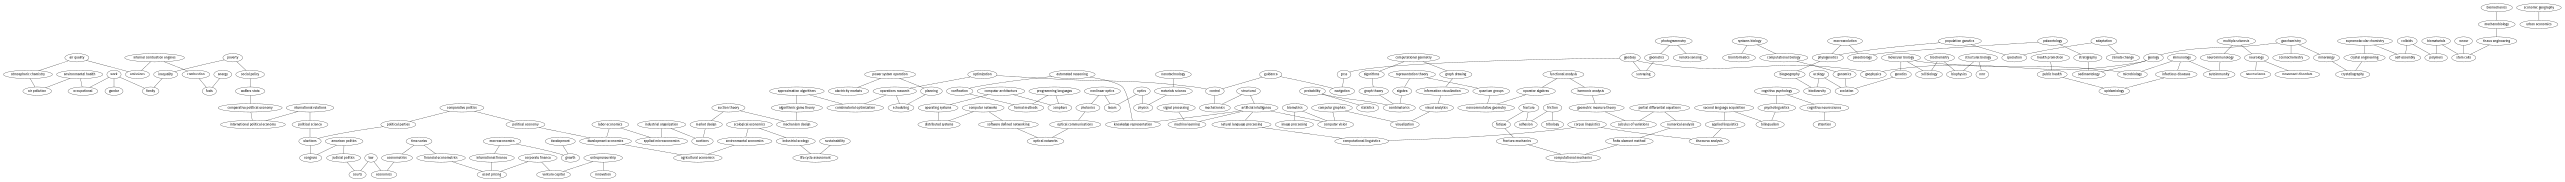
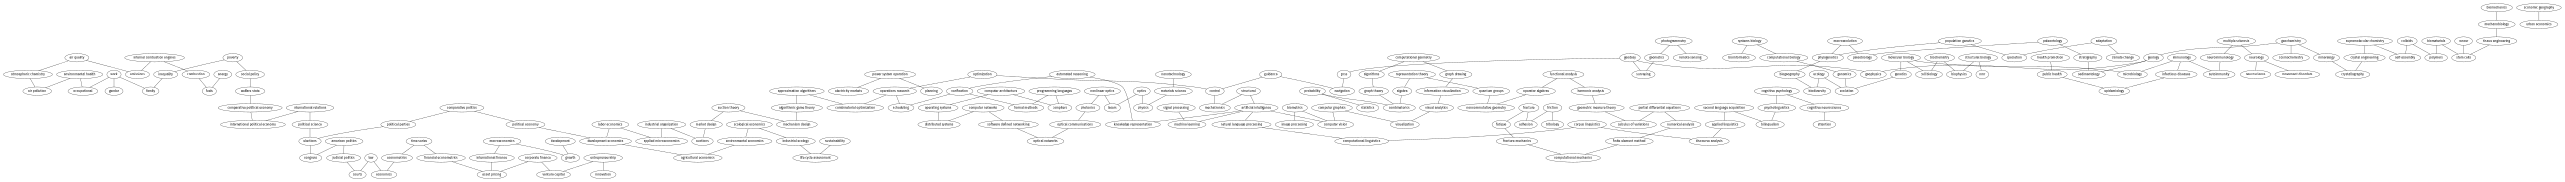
edge "planning" -- "scheduling": now "verification" -- "scheduling"
